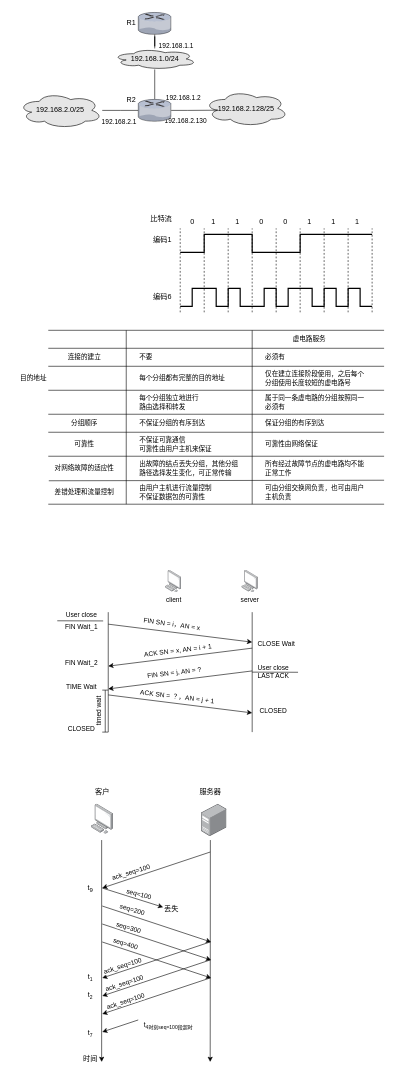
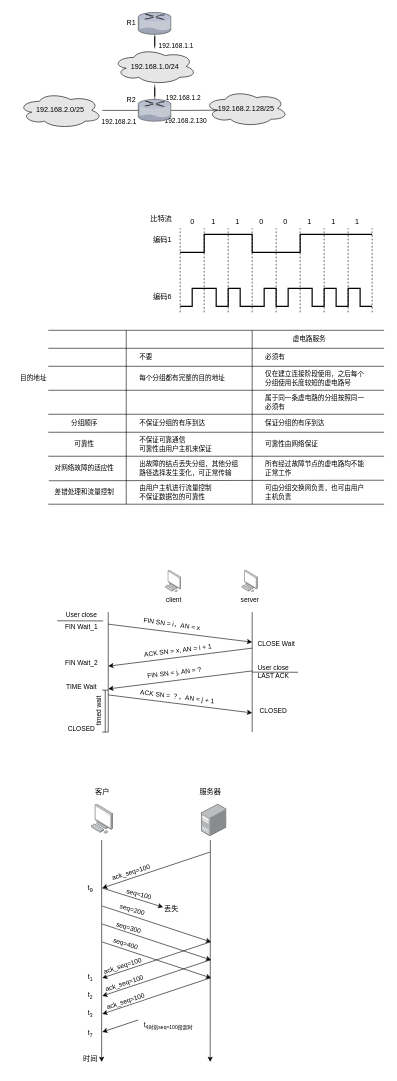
node "192.168.1.0/24": size 84x21 -> 84x36
node "连接的建立": removed
node "每个分组独立地进行 路由选择和转发": removed
node "t3": added
